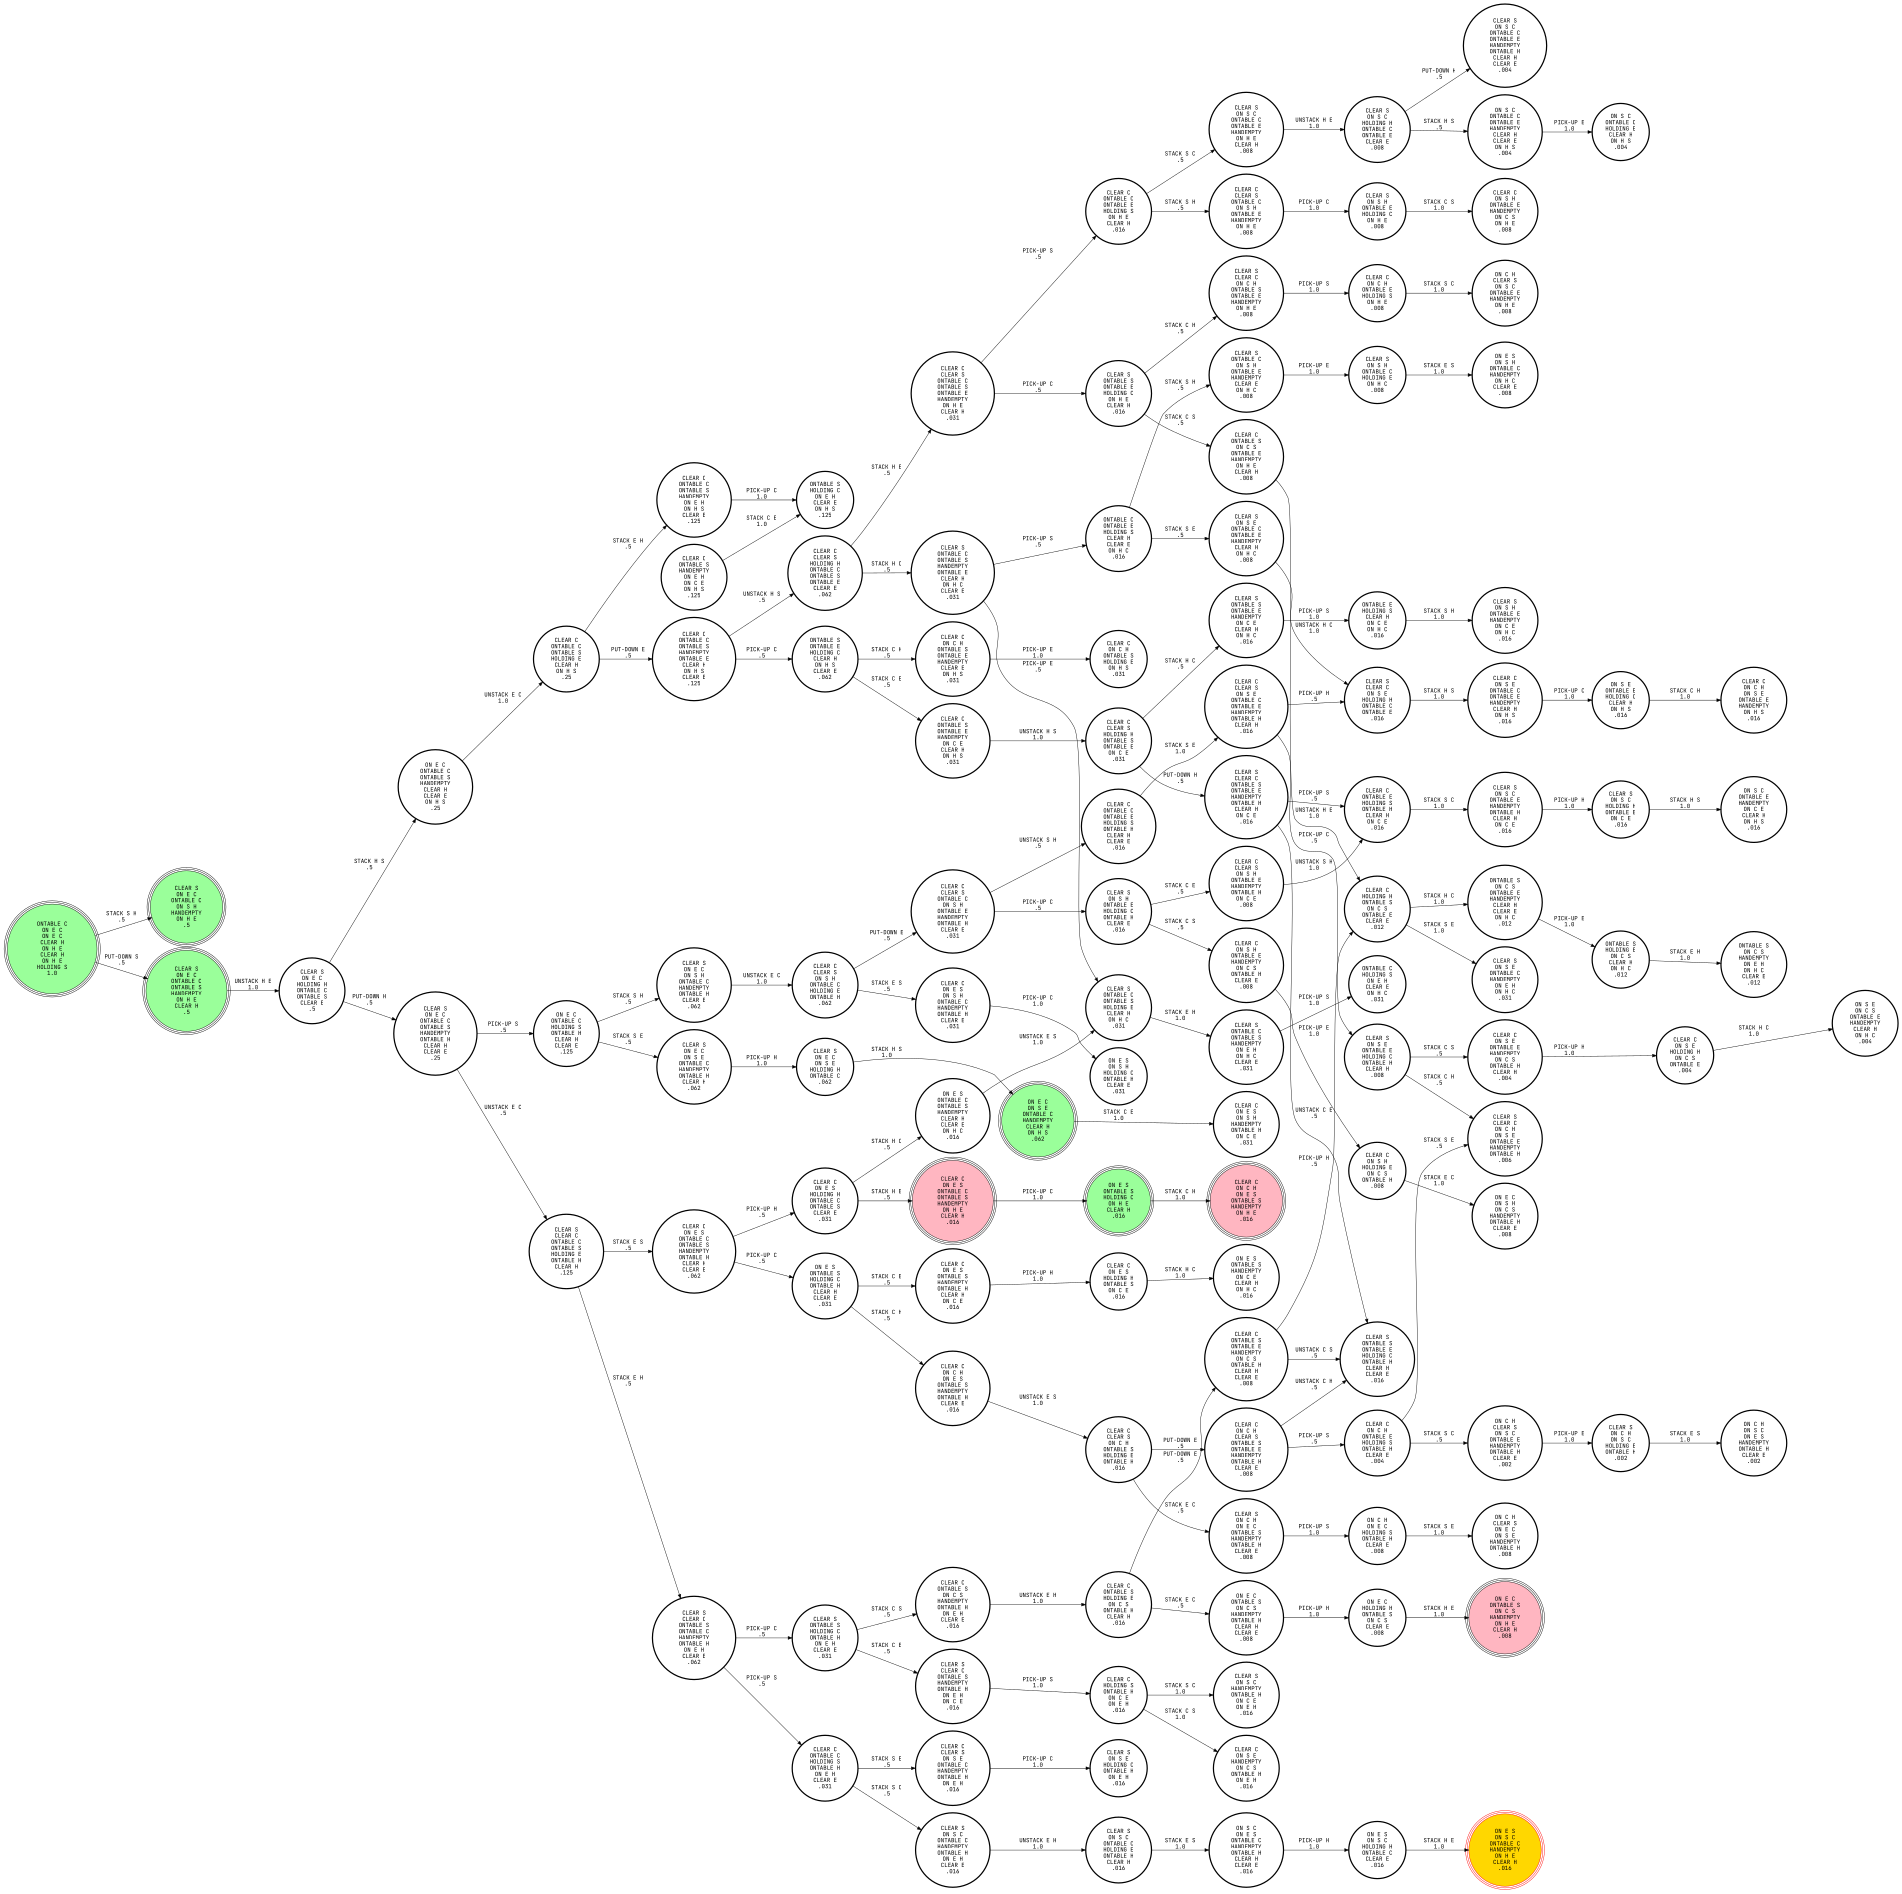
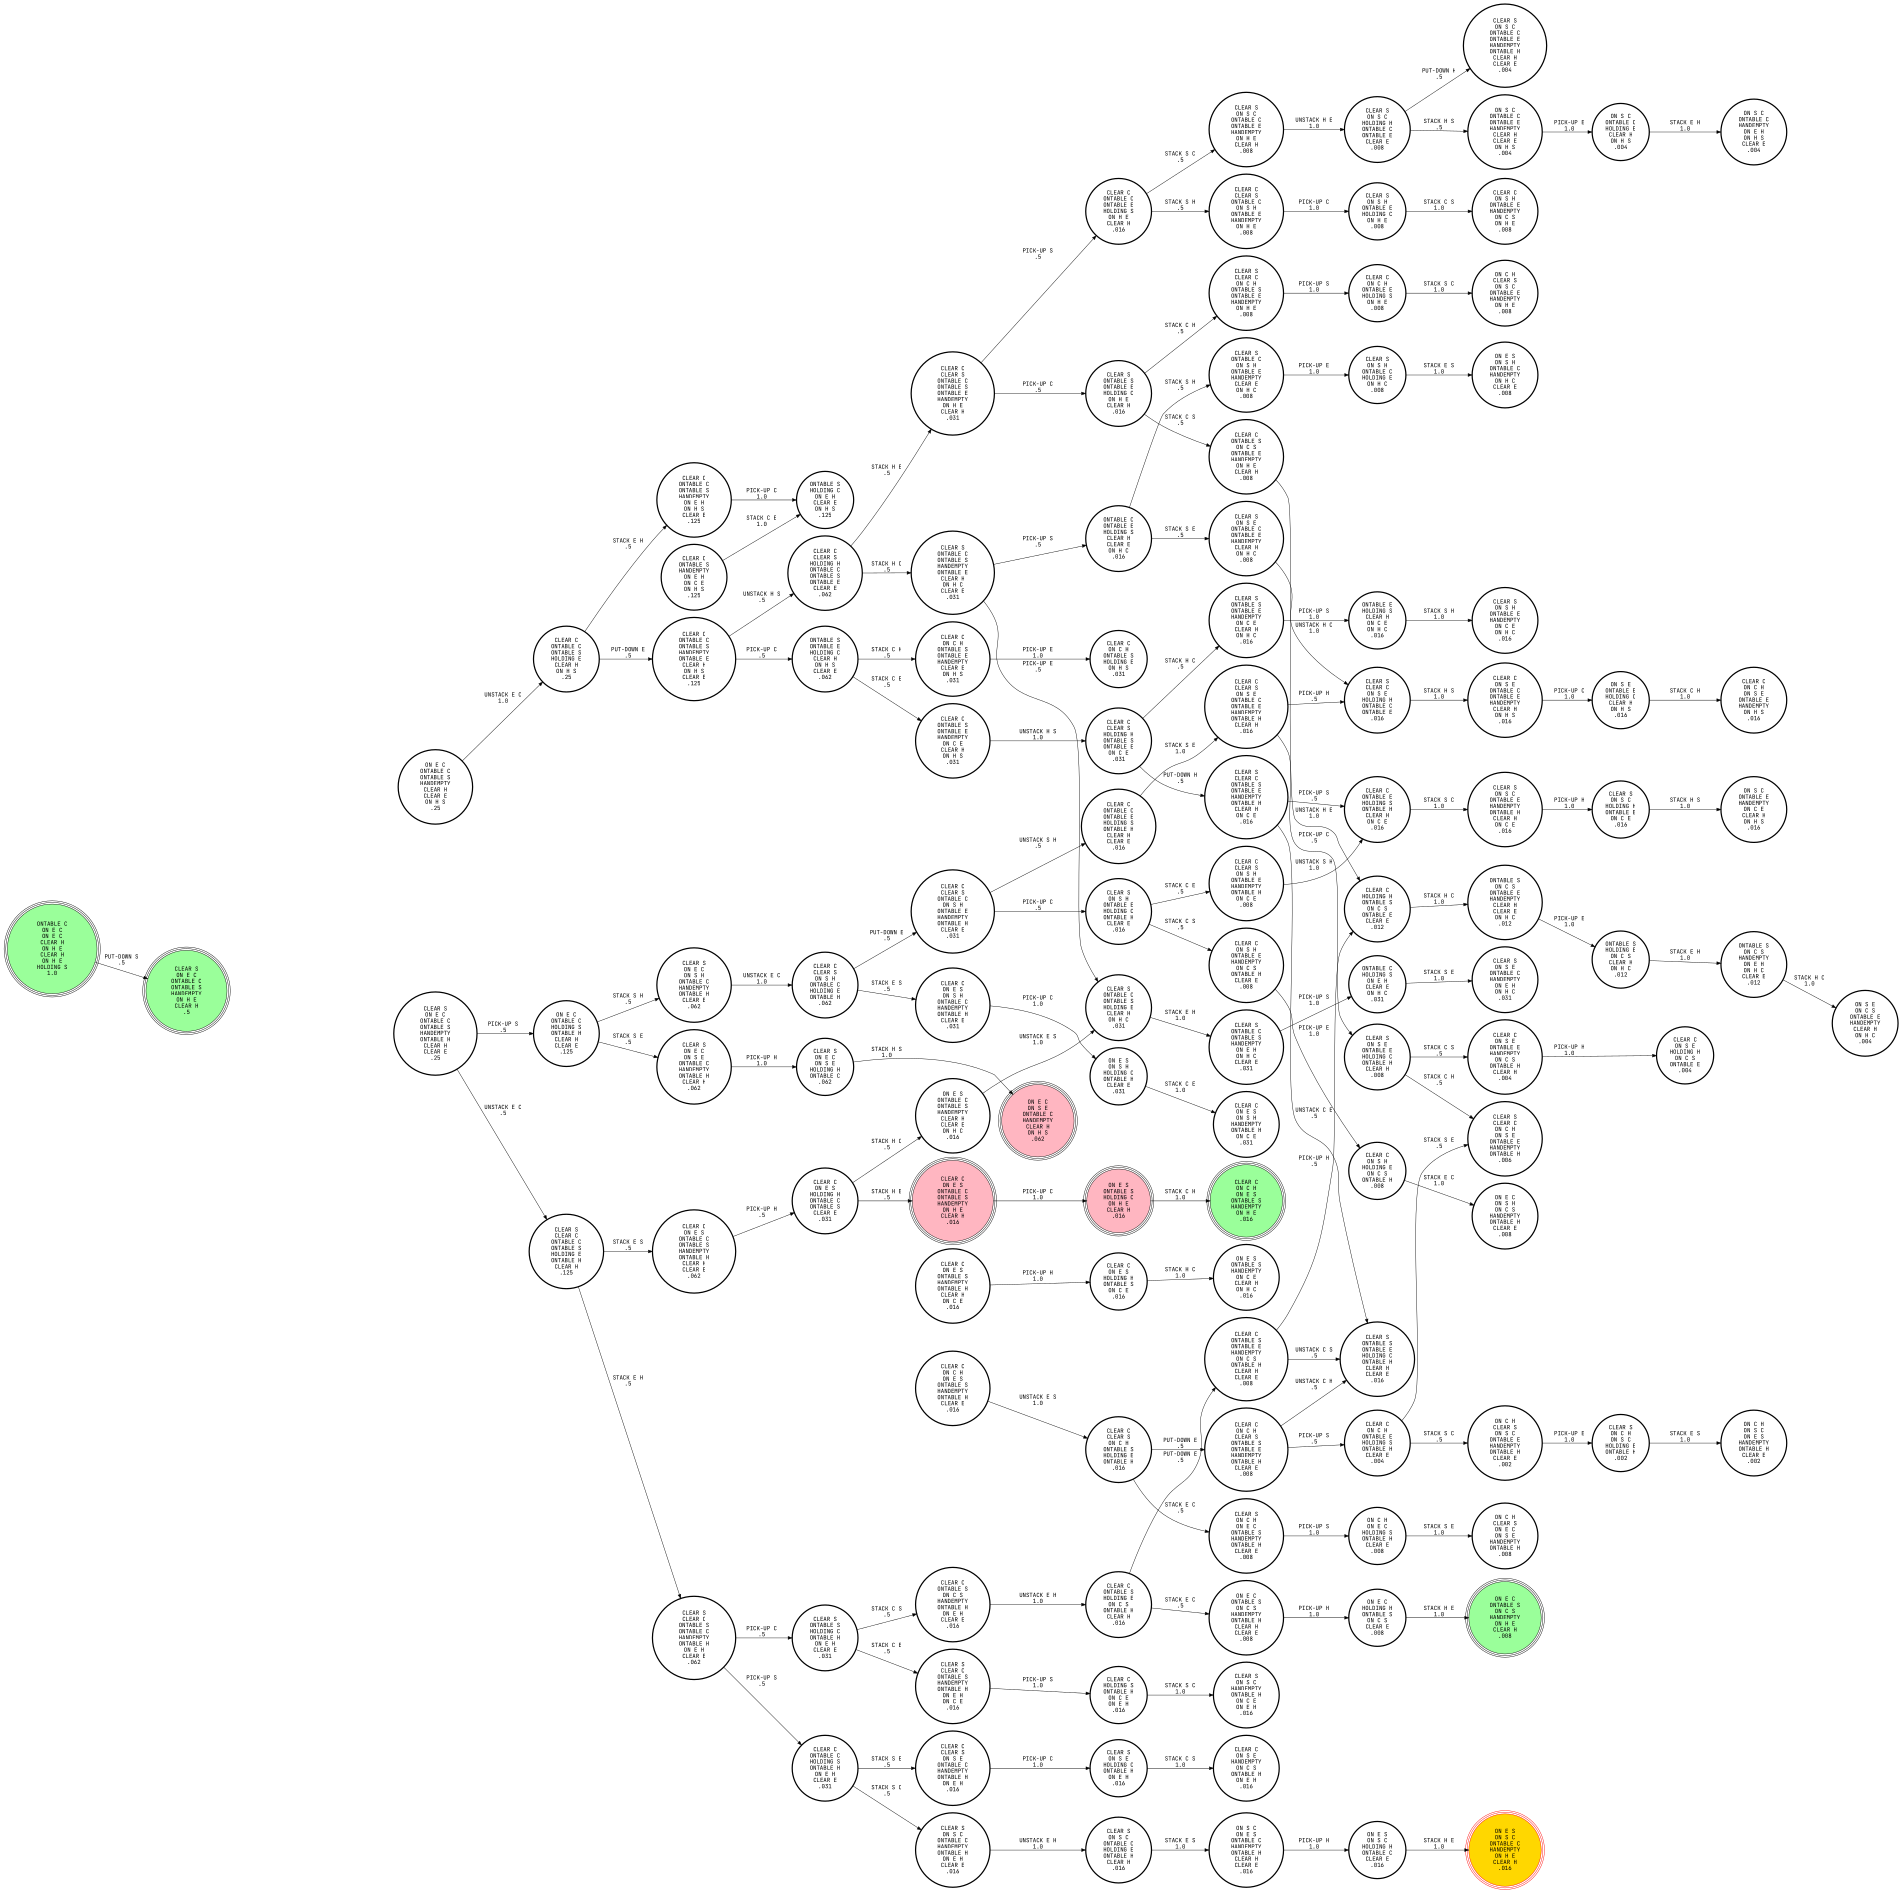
node "ON S C ONTABLE C HANDEMPTY ON E H ON H S CLEAR E .004": added
node "CLEAR S ON E C ONTABLE C ON S H HANDEMPTY ON H E .5": removed
edge "CLEAR C HOLDING H ONTABLE S ON C S ONTABLE E CLEAR E .012" -> "CLEAR S ON S E ONTABLE C HANDEMPTY ON E H ON H C .031": now "ONTABLE C HOLDING S ON E H CLEAR E ON H C .031" -> "CLEAR S ON S E ONTABLE C HANDEMPTY ON E H ON H C .031"
node "CLEAR S ON E C HOLDING H ONTABLE C ONTABLE S CLEAR E .5": removed
edge "CLEAR C ON S E HOLDING H ON C S ONTABLE E .004" -> "ON S E ON C S ONTABLE E HANDEMPTY CLEAR H ON H C .004": now "ONTABLE S ON C S HANDEMPTY ON E H ON H C CLEAR E .012" -> "ON S E ON C S ONTABLE E HANDEMPTY CLEAR H ON H C .004"
node "ON E C ON S E ONTABLE C HANDEMPTY CLEAR H ON H S .062": fillcolor palegreen1 -> lightpink
edge "ON E C ON S E ONTABLE C HANDEMPTY CLEAR H ON H S .062" -> "CLEAR C ON E S ON S H HANDEMPTY ONTABLE H ON C E .031": now "ON E S ON S H HOLDING C ONTABLE H CLEAR E .031" -> "CLEAR C ON E S ON S H HANDEMPTY ONTABLE H ON C E .031"
node "ON E S ONTABLE S HOLDING C ON H E CLEAR H .016": fillcolor palegreen1 -> lightpink
node "CLEAR C ON C H ON E S ONTABLE S HANDEMPTY ON H E .016": fillcolor lightpink -> palegreen1
node "ON E S ONTABLE S HOLDING C ONTABLE H CLEAR H CLEAR E .031": removed
node "ON E C ONTABLE S ON C S HANDEMPTY ON H E CLEAR H .008": fillcolor lightpink -> palegreen1
edge "CLEAR C HOLDING S ONTABLE H ON C E ON E H .016" -> "CLEAR C ON S E HANDEMPTY ON C S ONTABLE H ON E H .016": now "CLEAR S ON S E HOLDING C ONTABLE H ON E H .016" -> "CLEAR C ON S E HANDEMPTY ON C S ONTABLE H ON E H .016"
